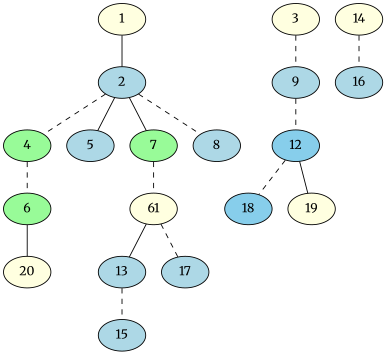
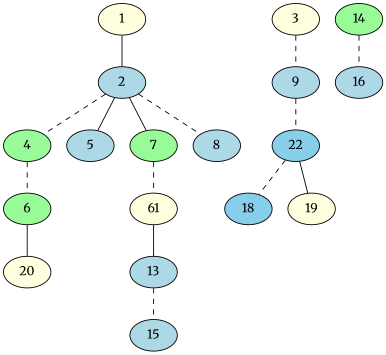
node "14": fillcolor lightyellow -> palegreen
node "12": label "12" -> "22"
node "17": removed
